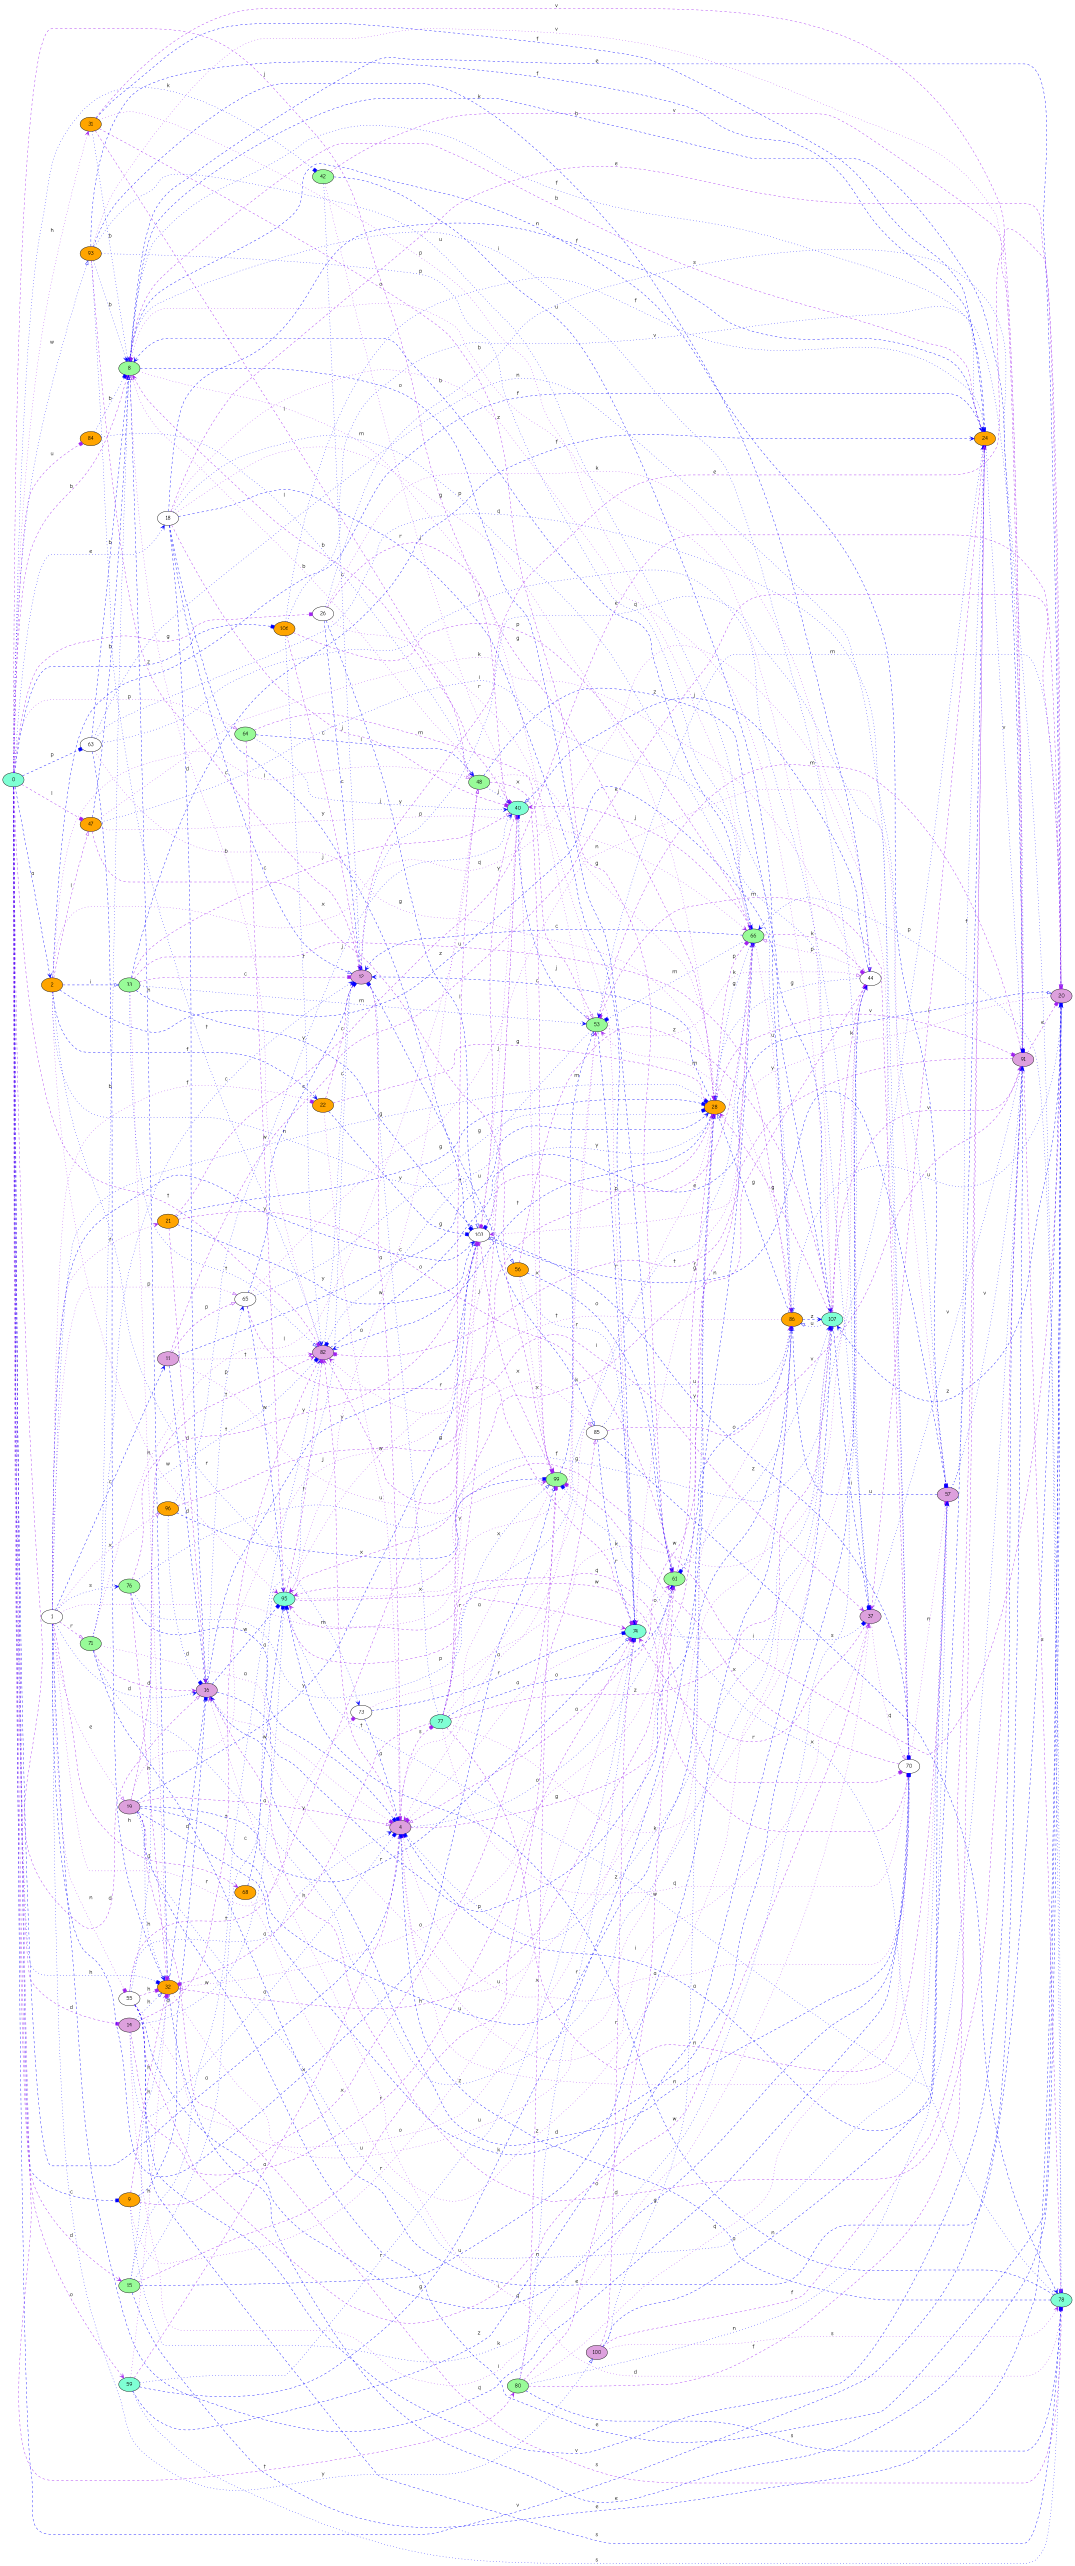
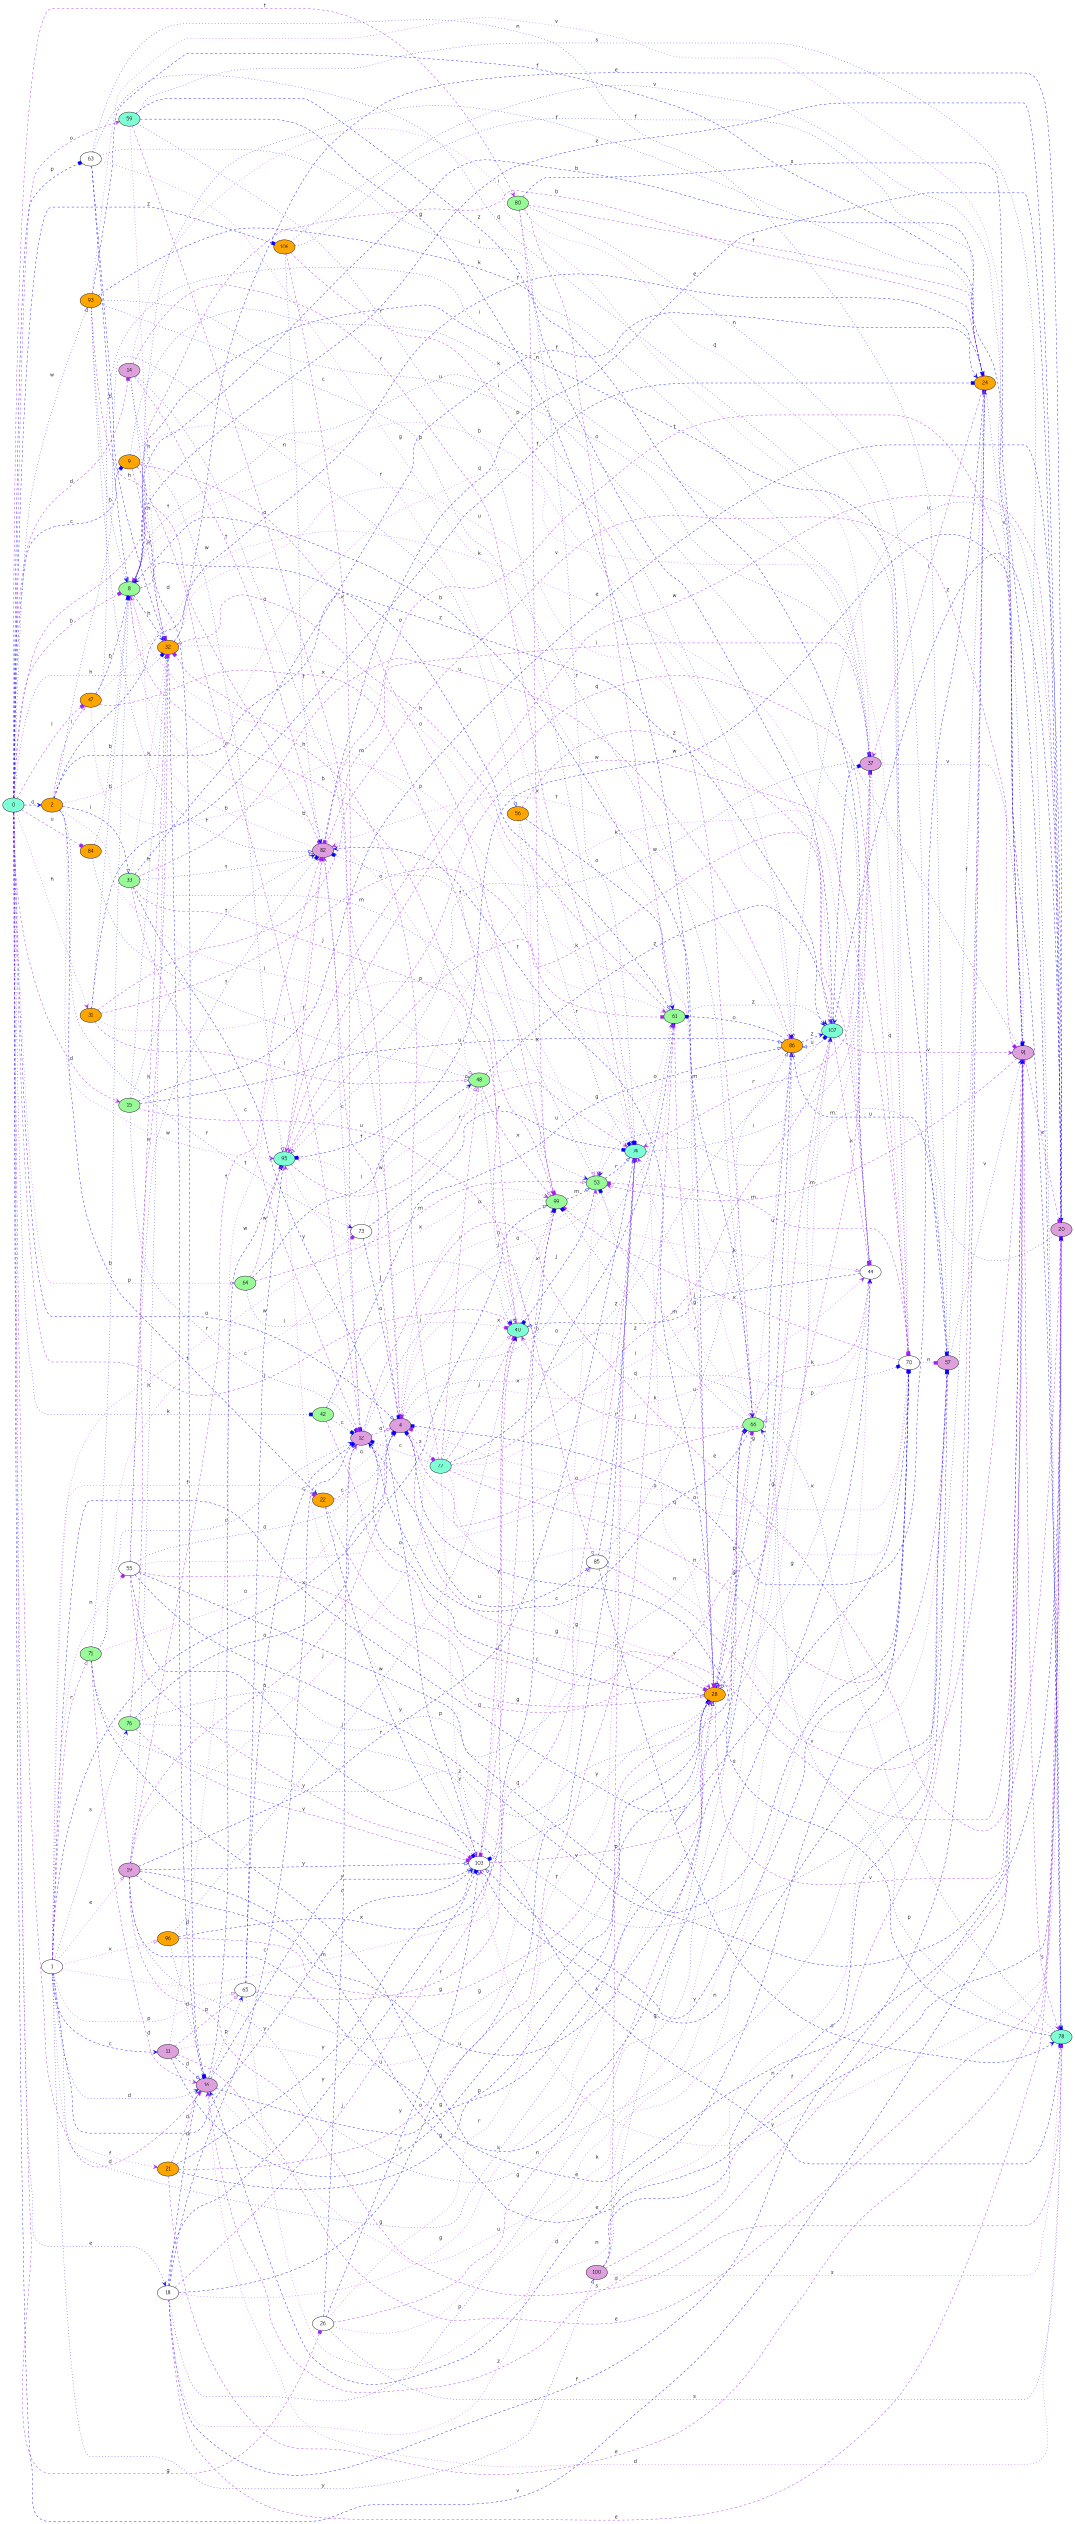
node "68": removed
